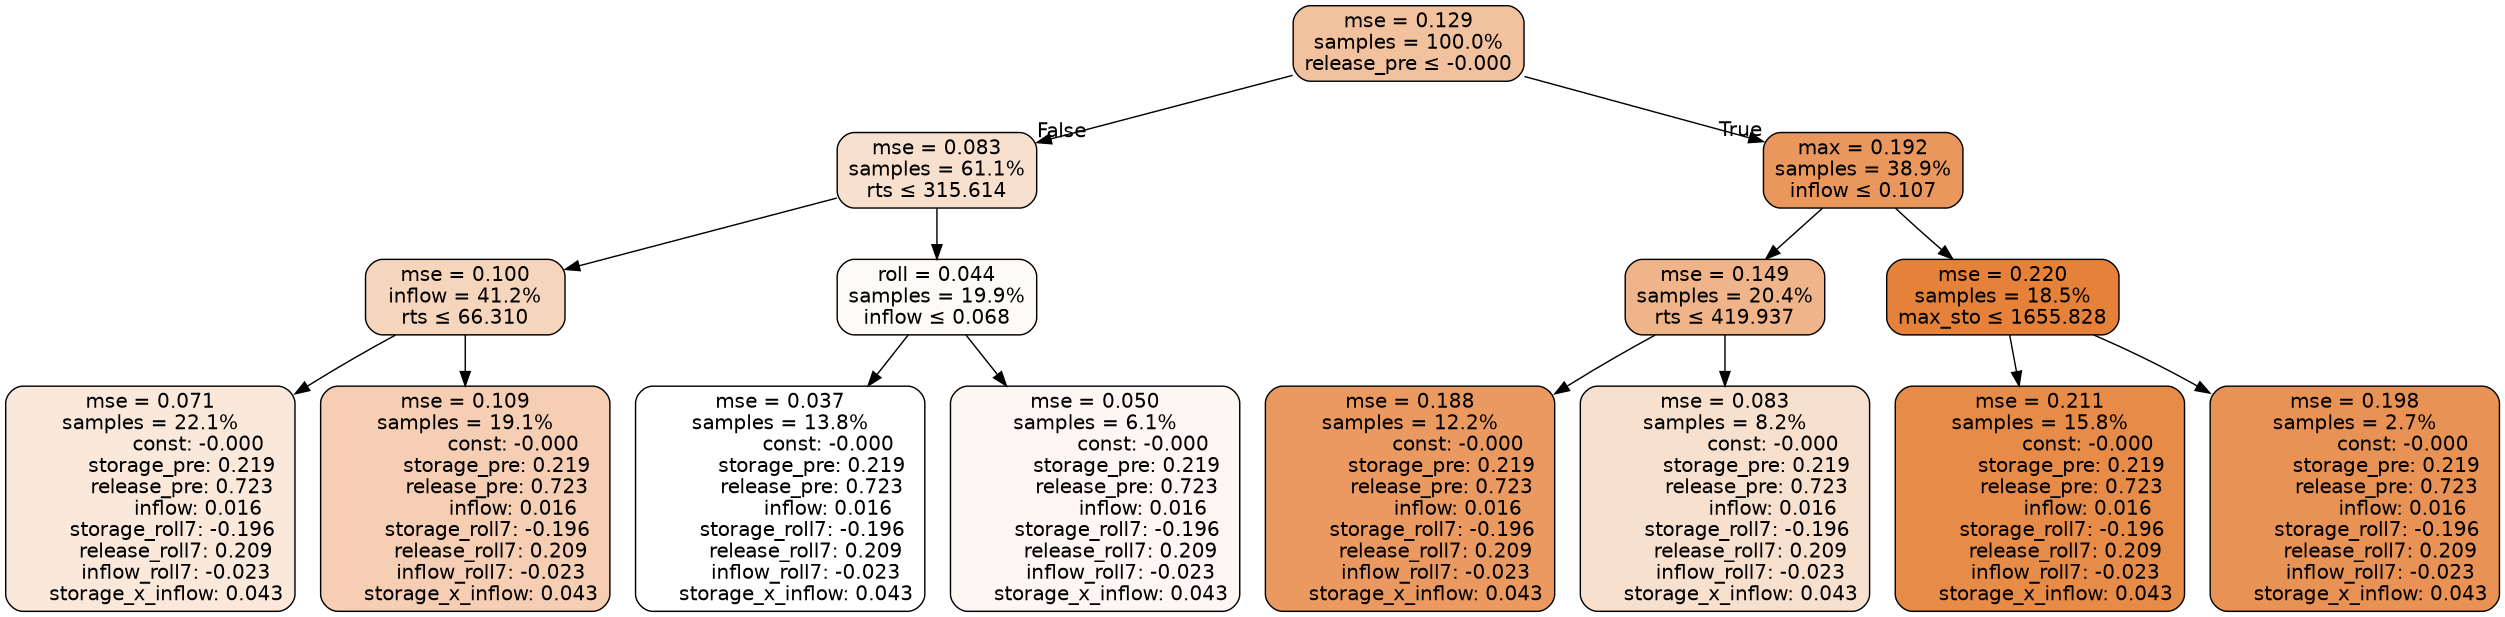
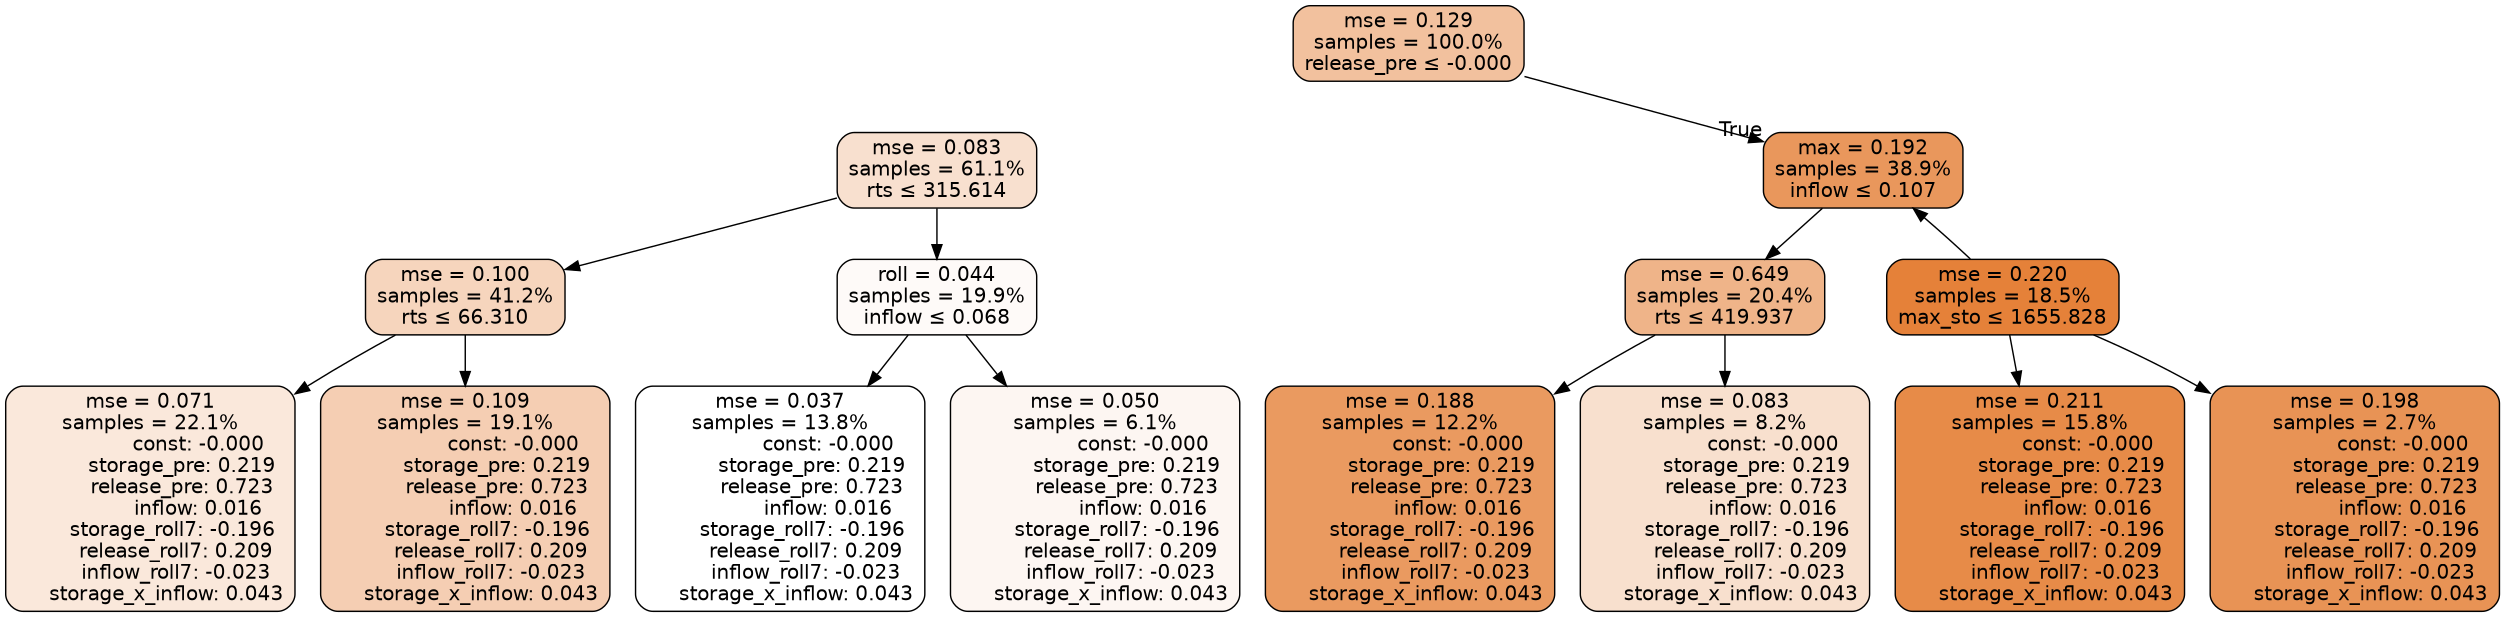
edge "mse = 0.129 samples = 100.0% release_pre ≤ -0.000" -> "mse = 0.083 samples = 61.1% rts ≤ 315.614": removed
edge "max = 0.192 samples = 38.9% inflow ≤ 0.107" -> "mse = 0.220 samples = 18.5% max_sto ≤ 1655.828": reversed
node "mse = 0.100 inflow = 41.2% rts ≤ 66.310": label "mse = 0.100 inflow = 41.2% rts ≤ 66.310" -> "mse = 0.100 samples = 41.2% rts ≤ 66.310"
node "mse = 0.149 samples = 20.4% rts ≤ 419.937": label "mse = 0.149 samples = 20.4% rts ≤ 419.937" -> "mse = 0.649 samples = 20.4% rts ≤ 419.937"
